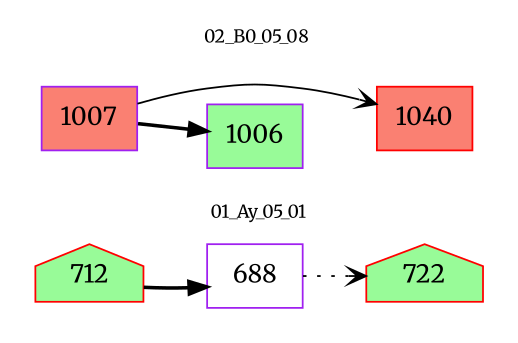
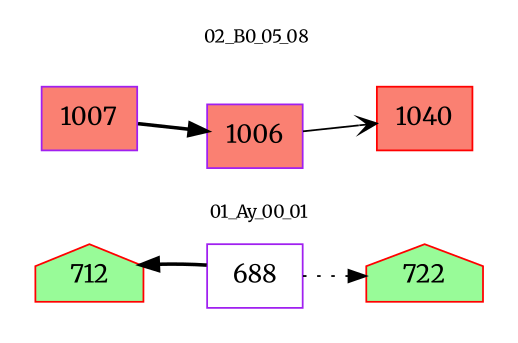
edge "1007" -> "1040": now "1006" -> "1040"
node "1006": fillcolor palegreen -> salmon
cluster "01_Ay_05_01": label "01_Ay_05_01" -> "01_Ay_00_01"
edge "688" -> "722": arrowhead vee -> normal
edge "712" -> "688": reversed
